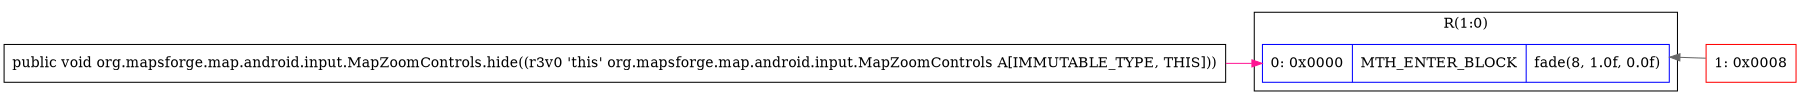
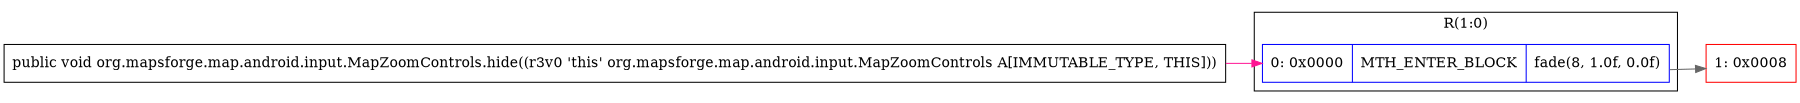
edge "1: 0x0008" -> "0: 0x0000": reversed
